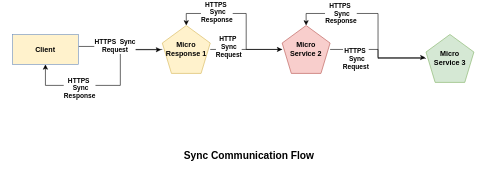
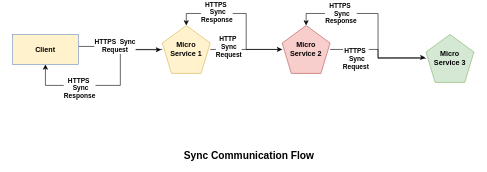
node "Micro Response 1": label "Micro Response 1" -> "Micro Service 1"
